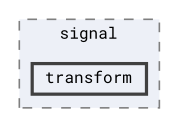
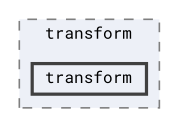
cluster "signal": label "signal" -> "transform"
